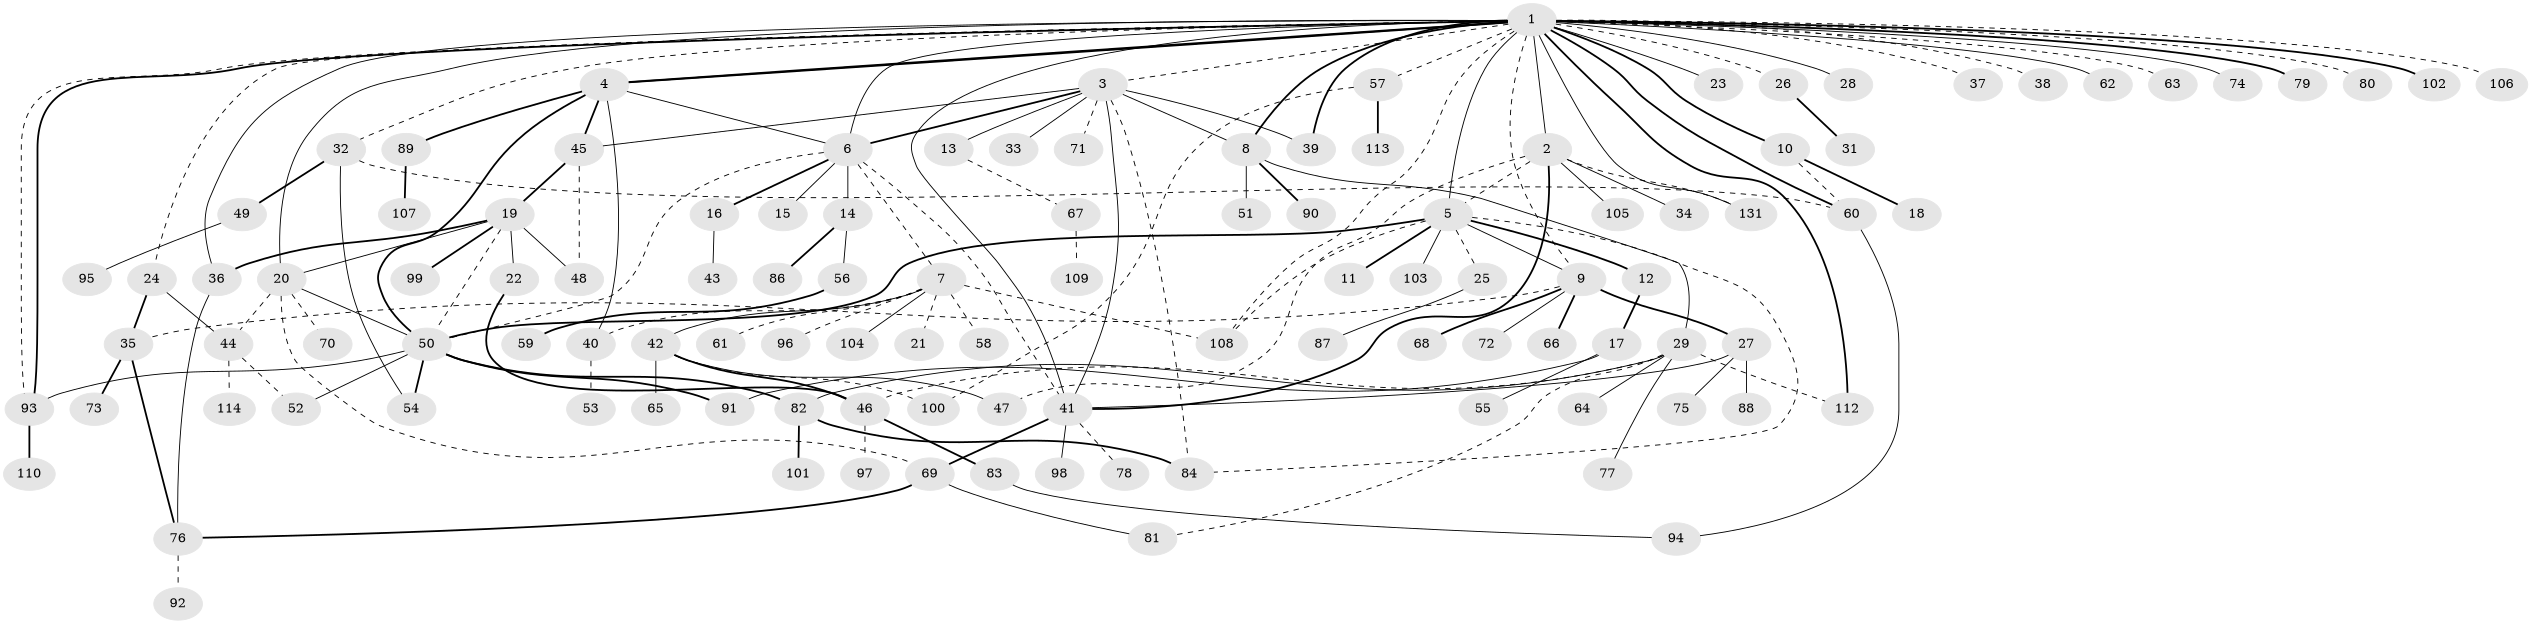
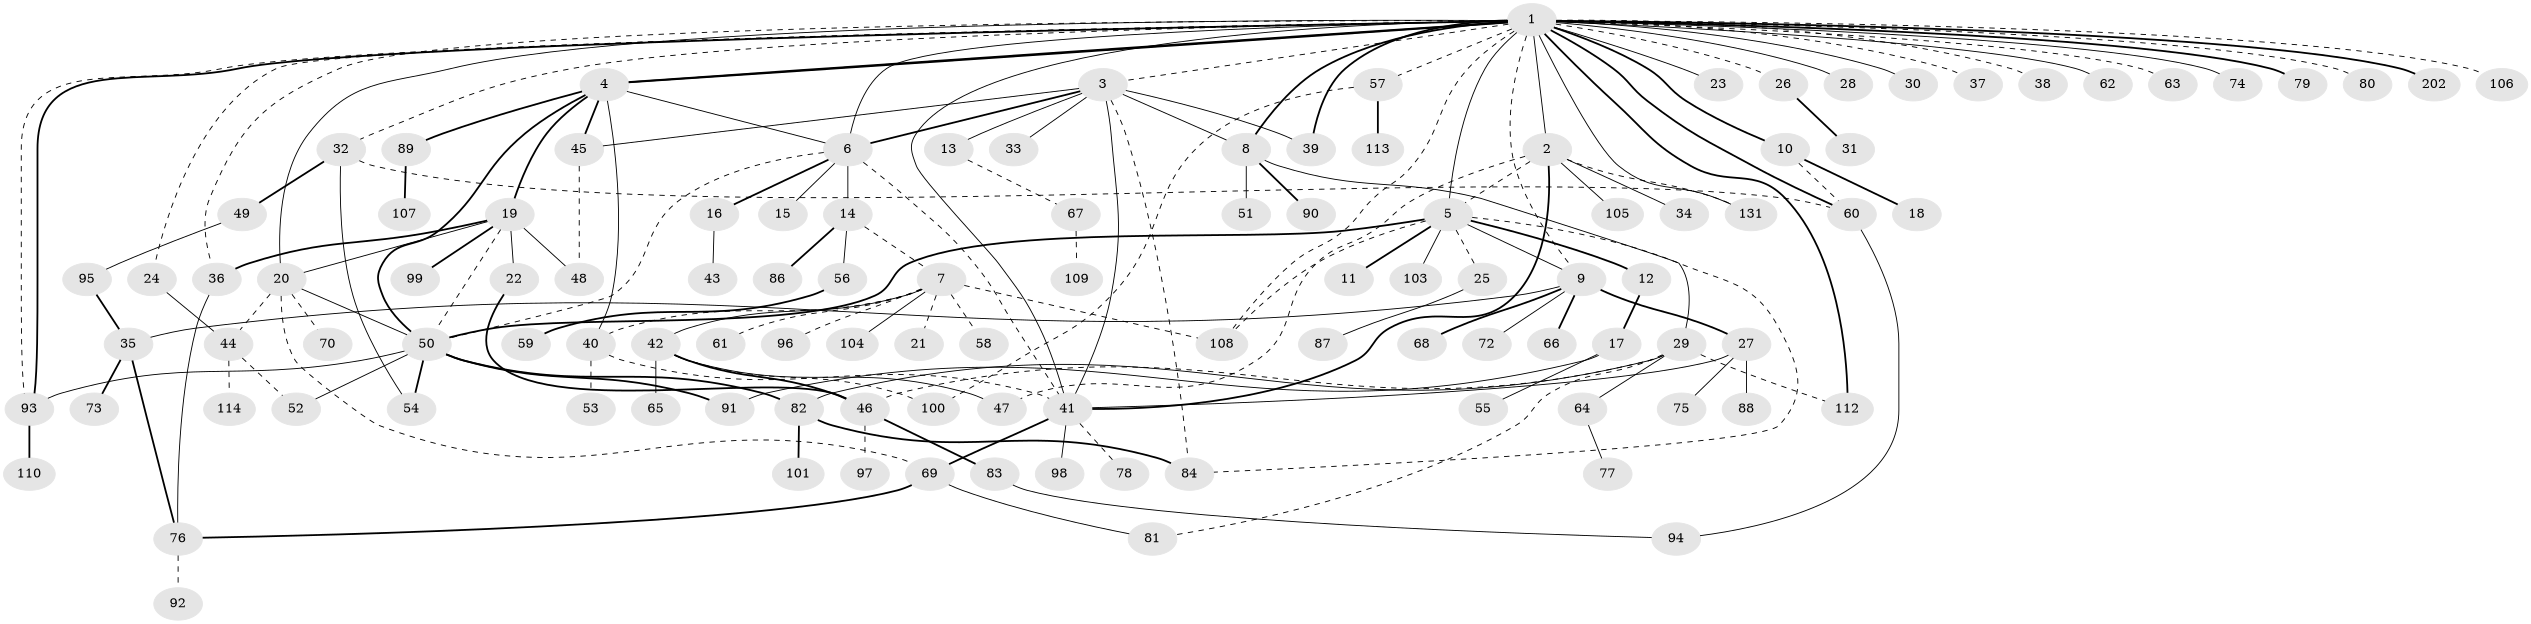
edge "1" -- "36": style solid -> dashed
node "30": added
node "102": label "102" -> "202"
node "71": removed
edge "45" -- "19": now "4" -- "19"
edge "6" -- "7": now "14" -- "7"
edge "24" -- "35": now "95" -- "35"
edge "9" -- "35": style dashed -> solid
edge "40" -- "41": added
edge "29" -- "77": now "64" -- "77"
